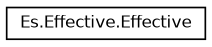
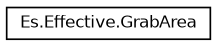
node "Es.Effective.Effective": label "Es.Effective.Effective" -> "Es.Effective.GrabArea"
